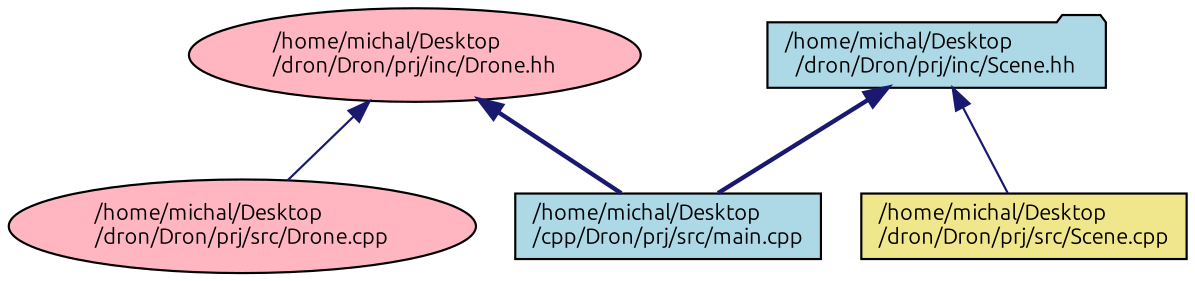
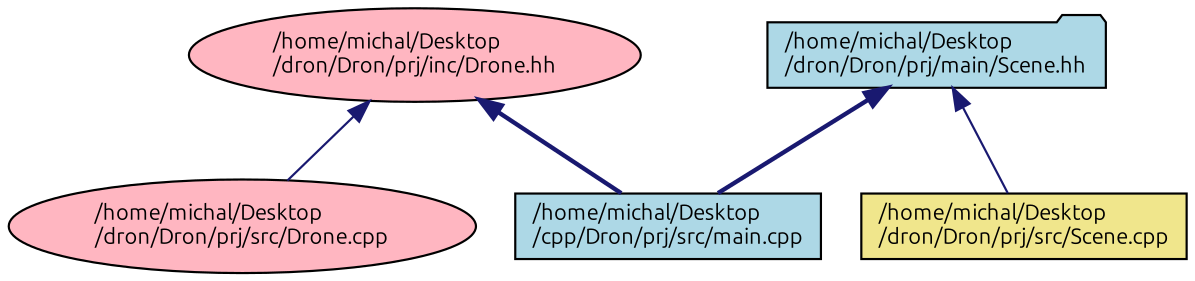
node "/home/michal/Desktop /dron/Dron/prj/inc/Scene.hh": label "/home/michal/Desktop /dron/Dron/prj/inc/Scene.hh" -> "/home/michal/Desktop /dron/Dron/prj/main/Scene.hh"
